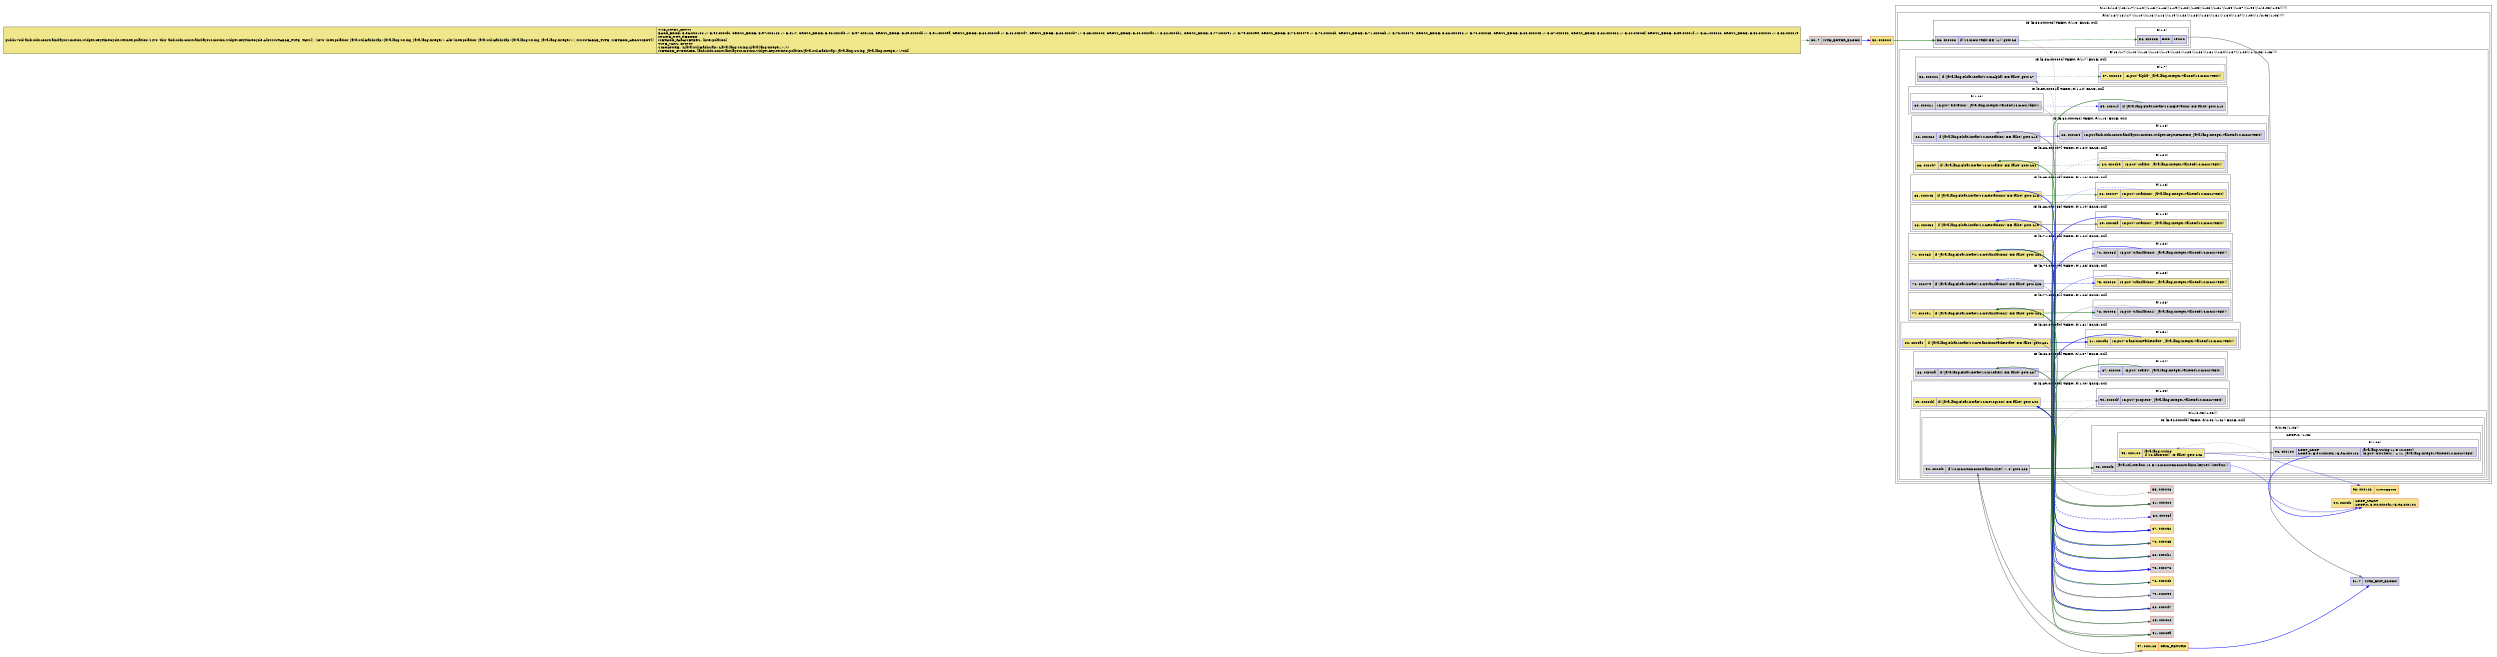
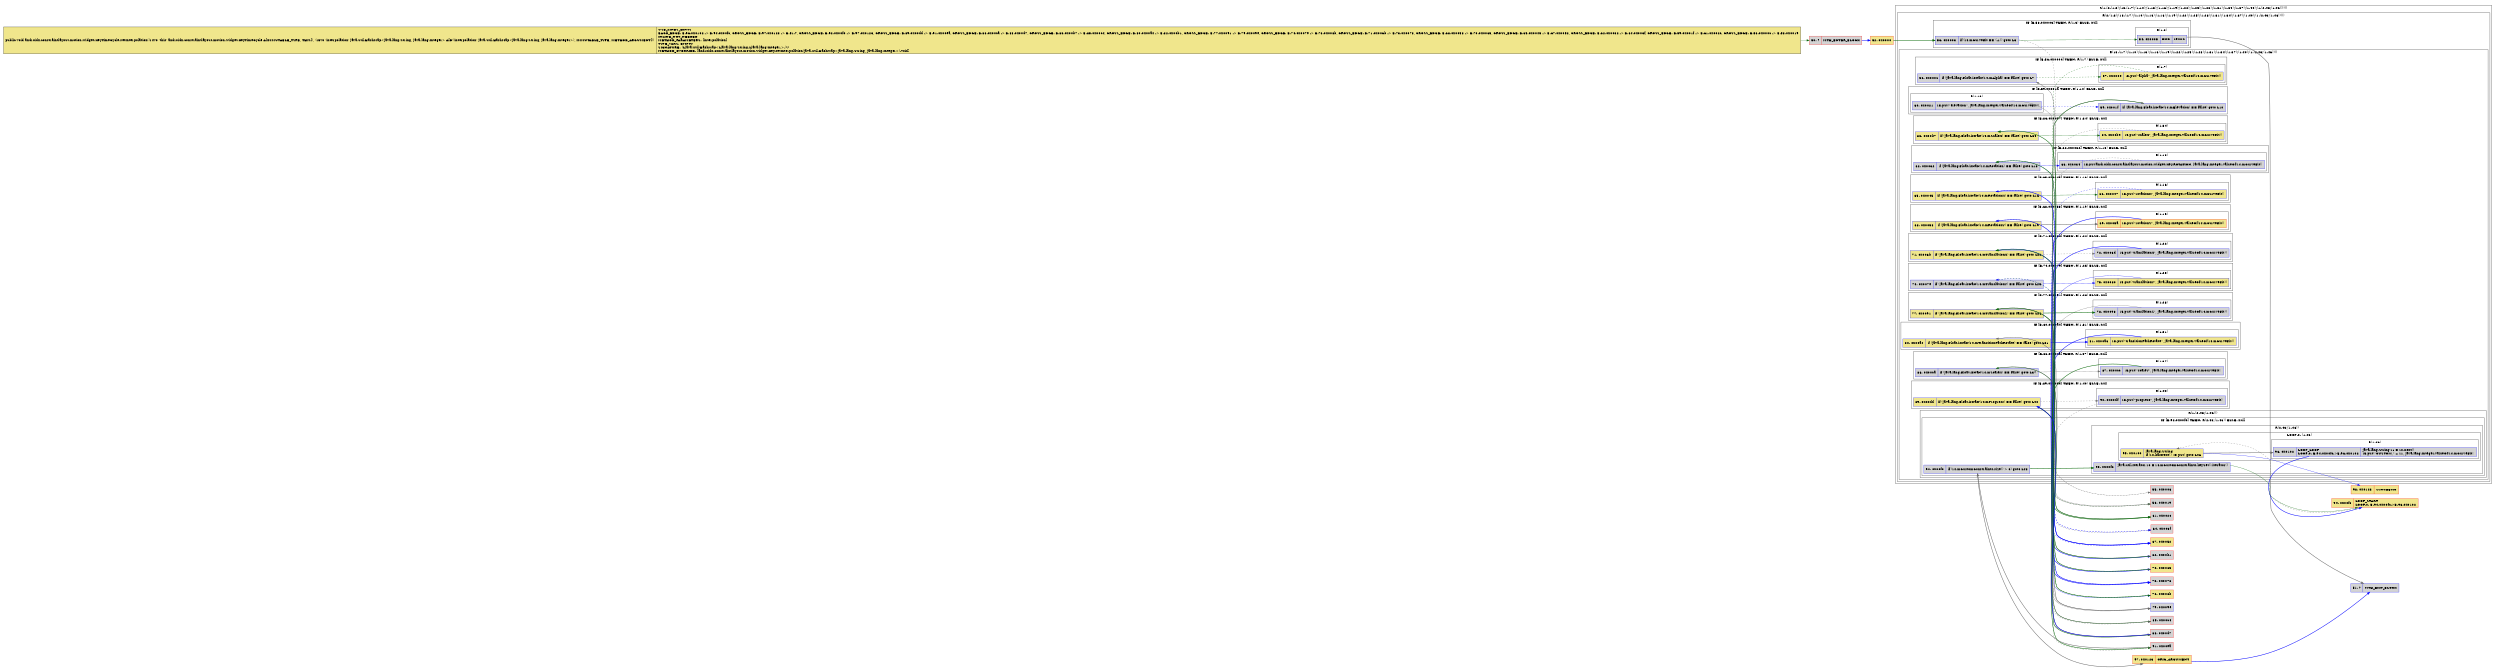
edge "83: 0x00b7" -> "84: 0x00b9": style dashed -> solid
node "69: 0x005a": color blue -> red
edge "61: 0x002c" -> "62: 0x0032": color gray40 -> darkgreen
node "95: 0x0100": text "if (r0.hasNext() != false) goto L46" -> "if (r0.hasNext() != put) goto L46"
node "58: 0x0019": added
edge "93: 0x00f2" -> "94: 0x00fc": color blue -> darkgreen
node "97: 0x0123": text "ORIG_RETURN" -> "ORIG_ARGUMENT"
